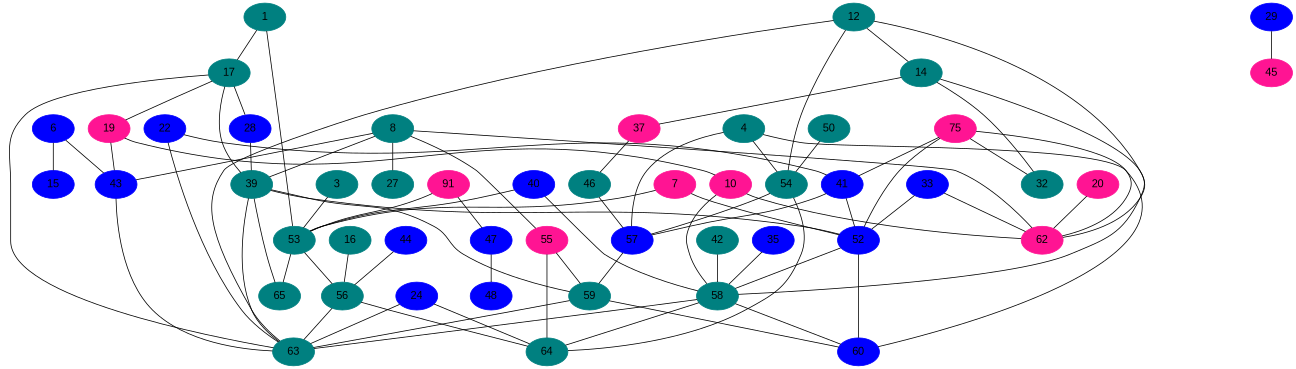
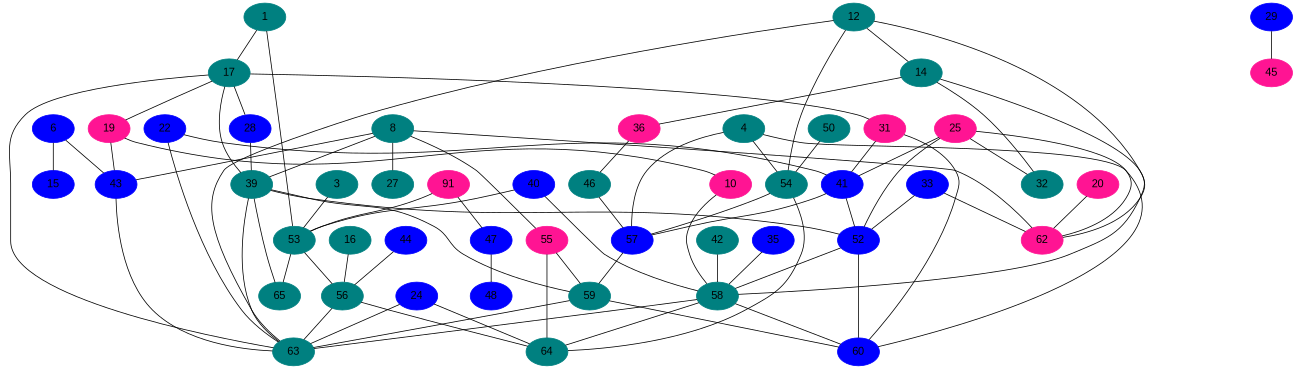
node "37": label "37" -> "36"
node "31": added
node "75": label "75" -> "25"
node "7": removed
edge "10" -- "62": removed
